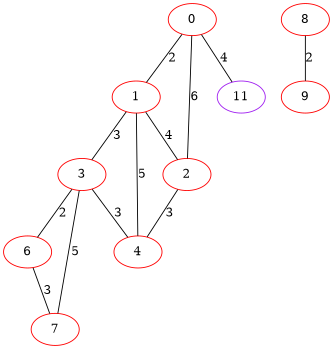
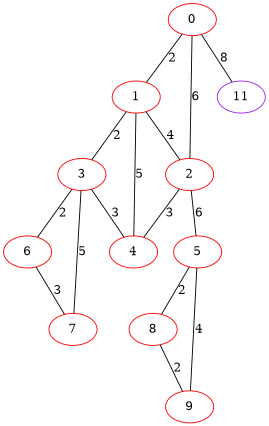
edge "0" -- "11": label "4" -> "8"
edge "1" -- "3": label "3" -> "2"
node "5": added
